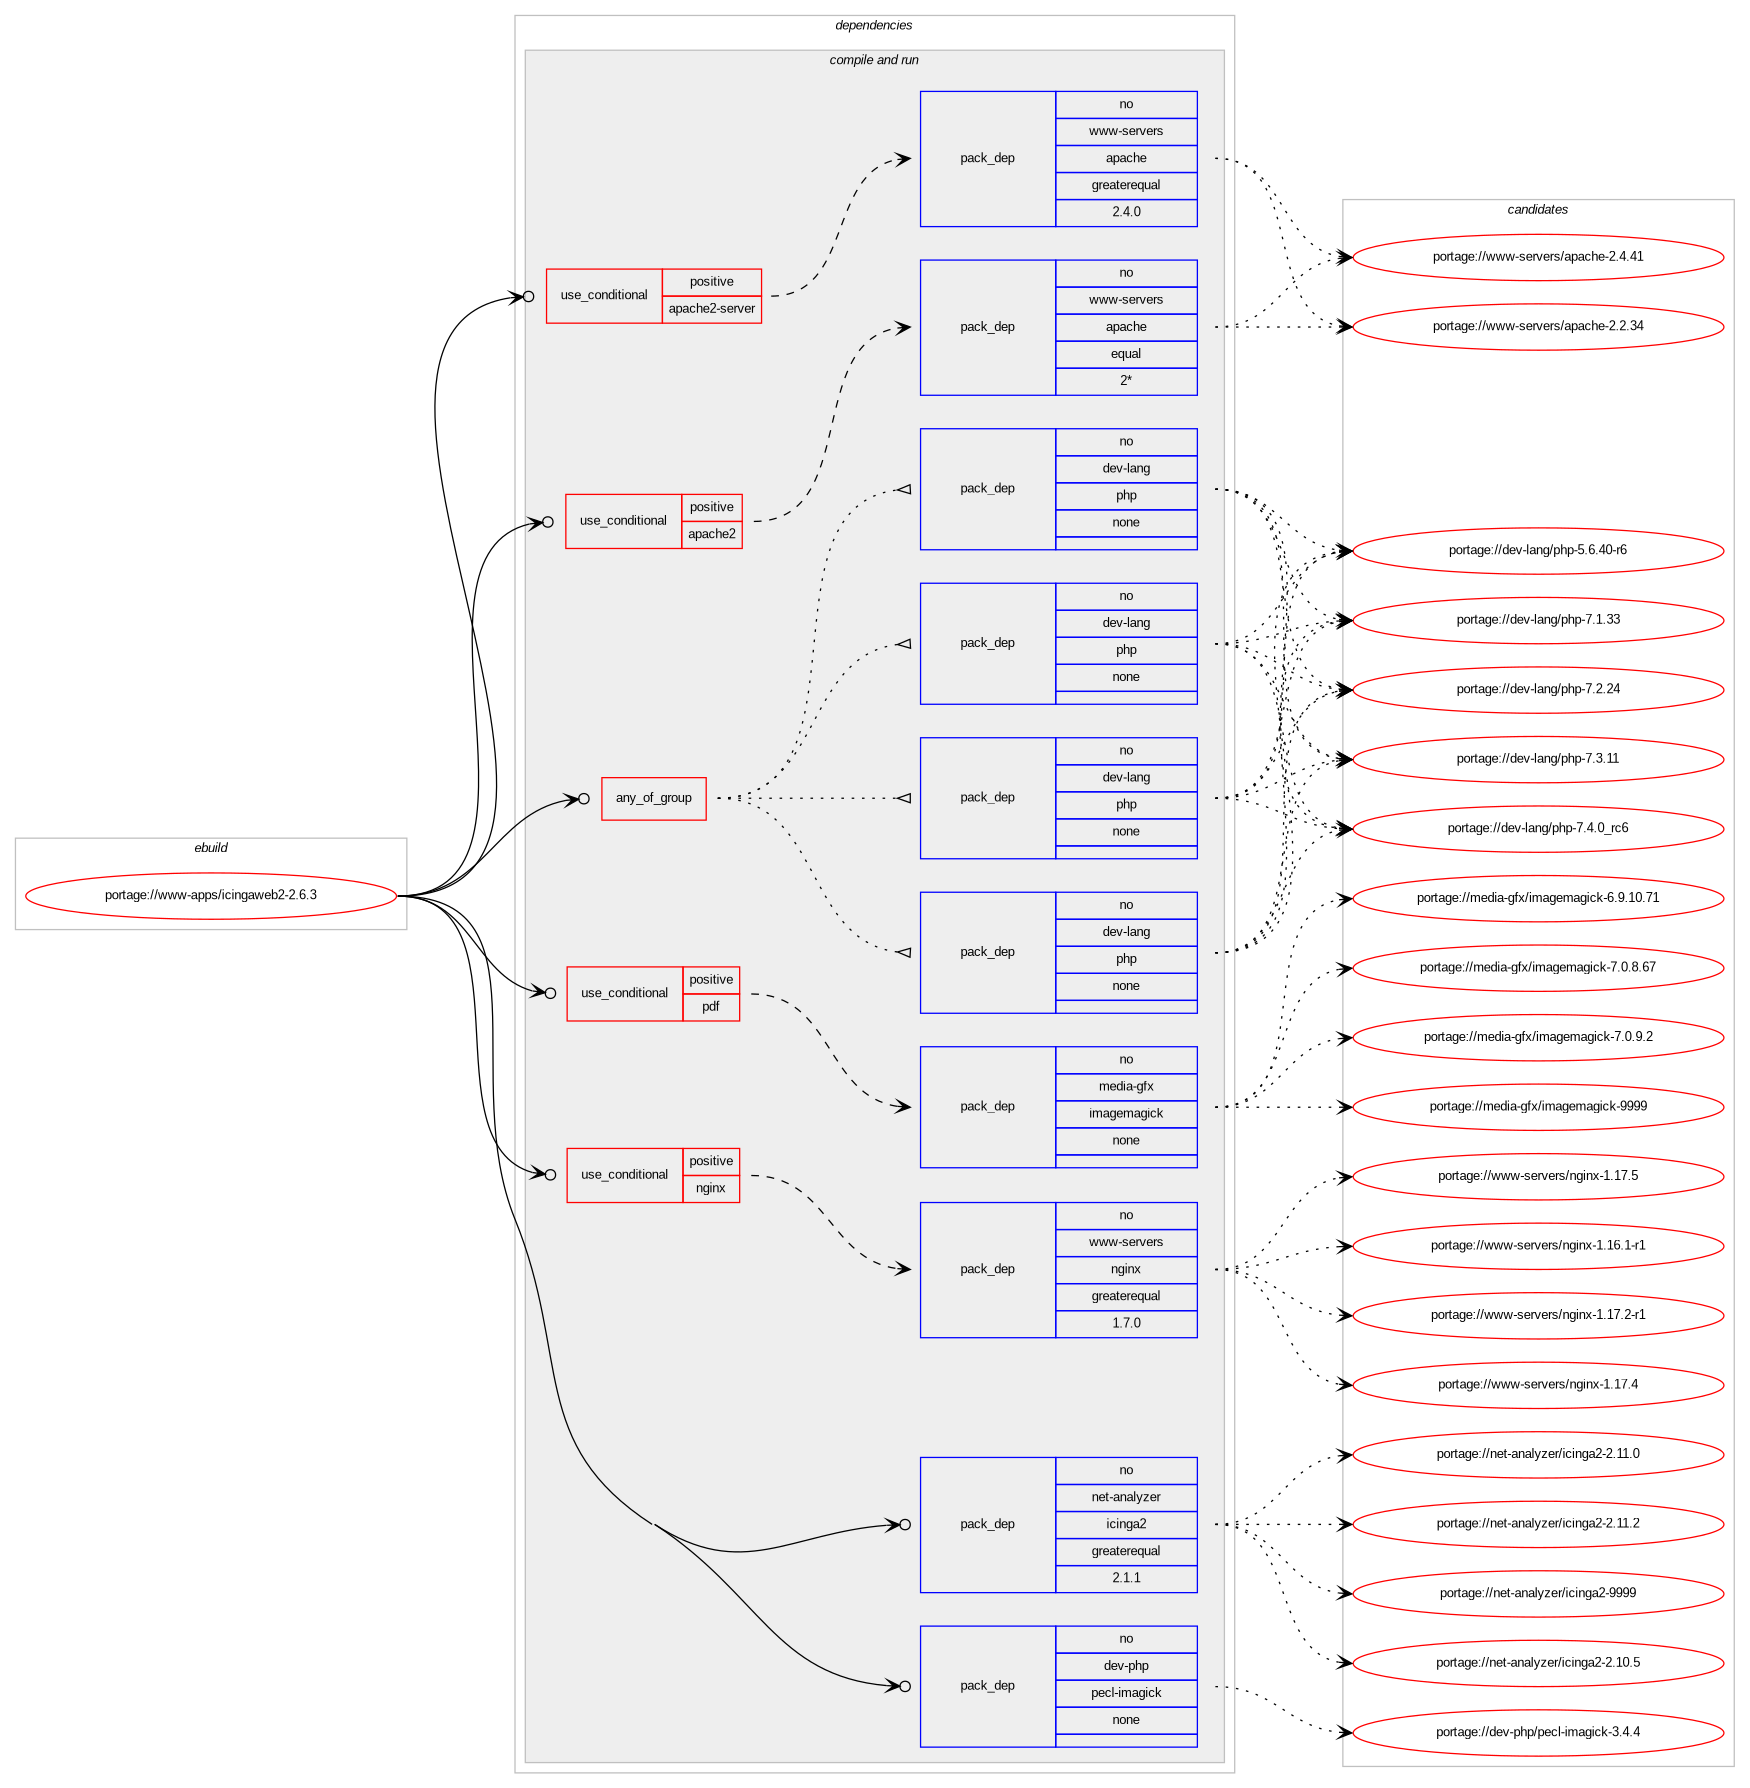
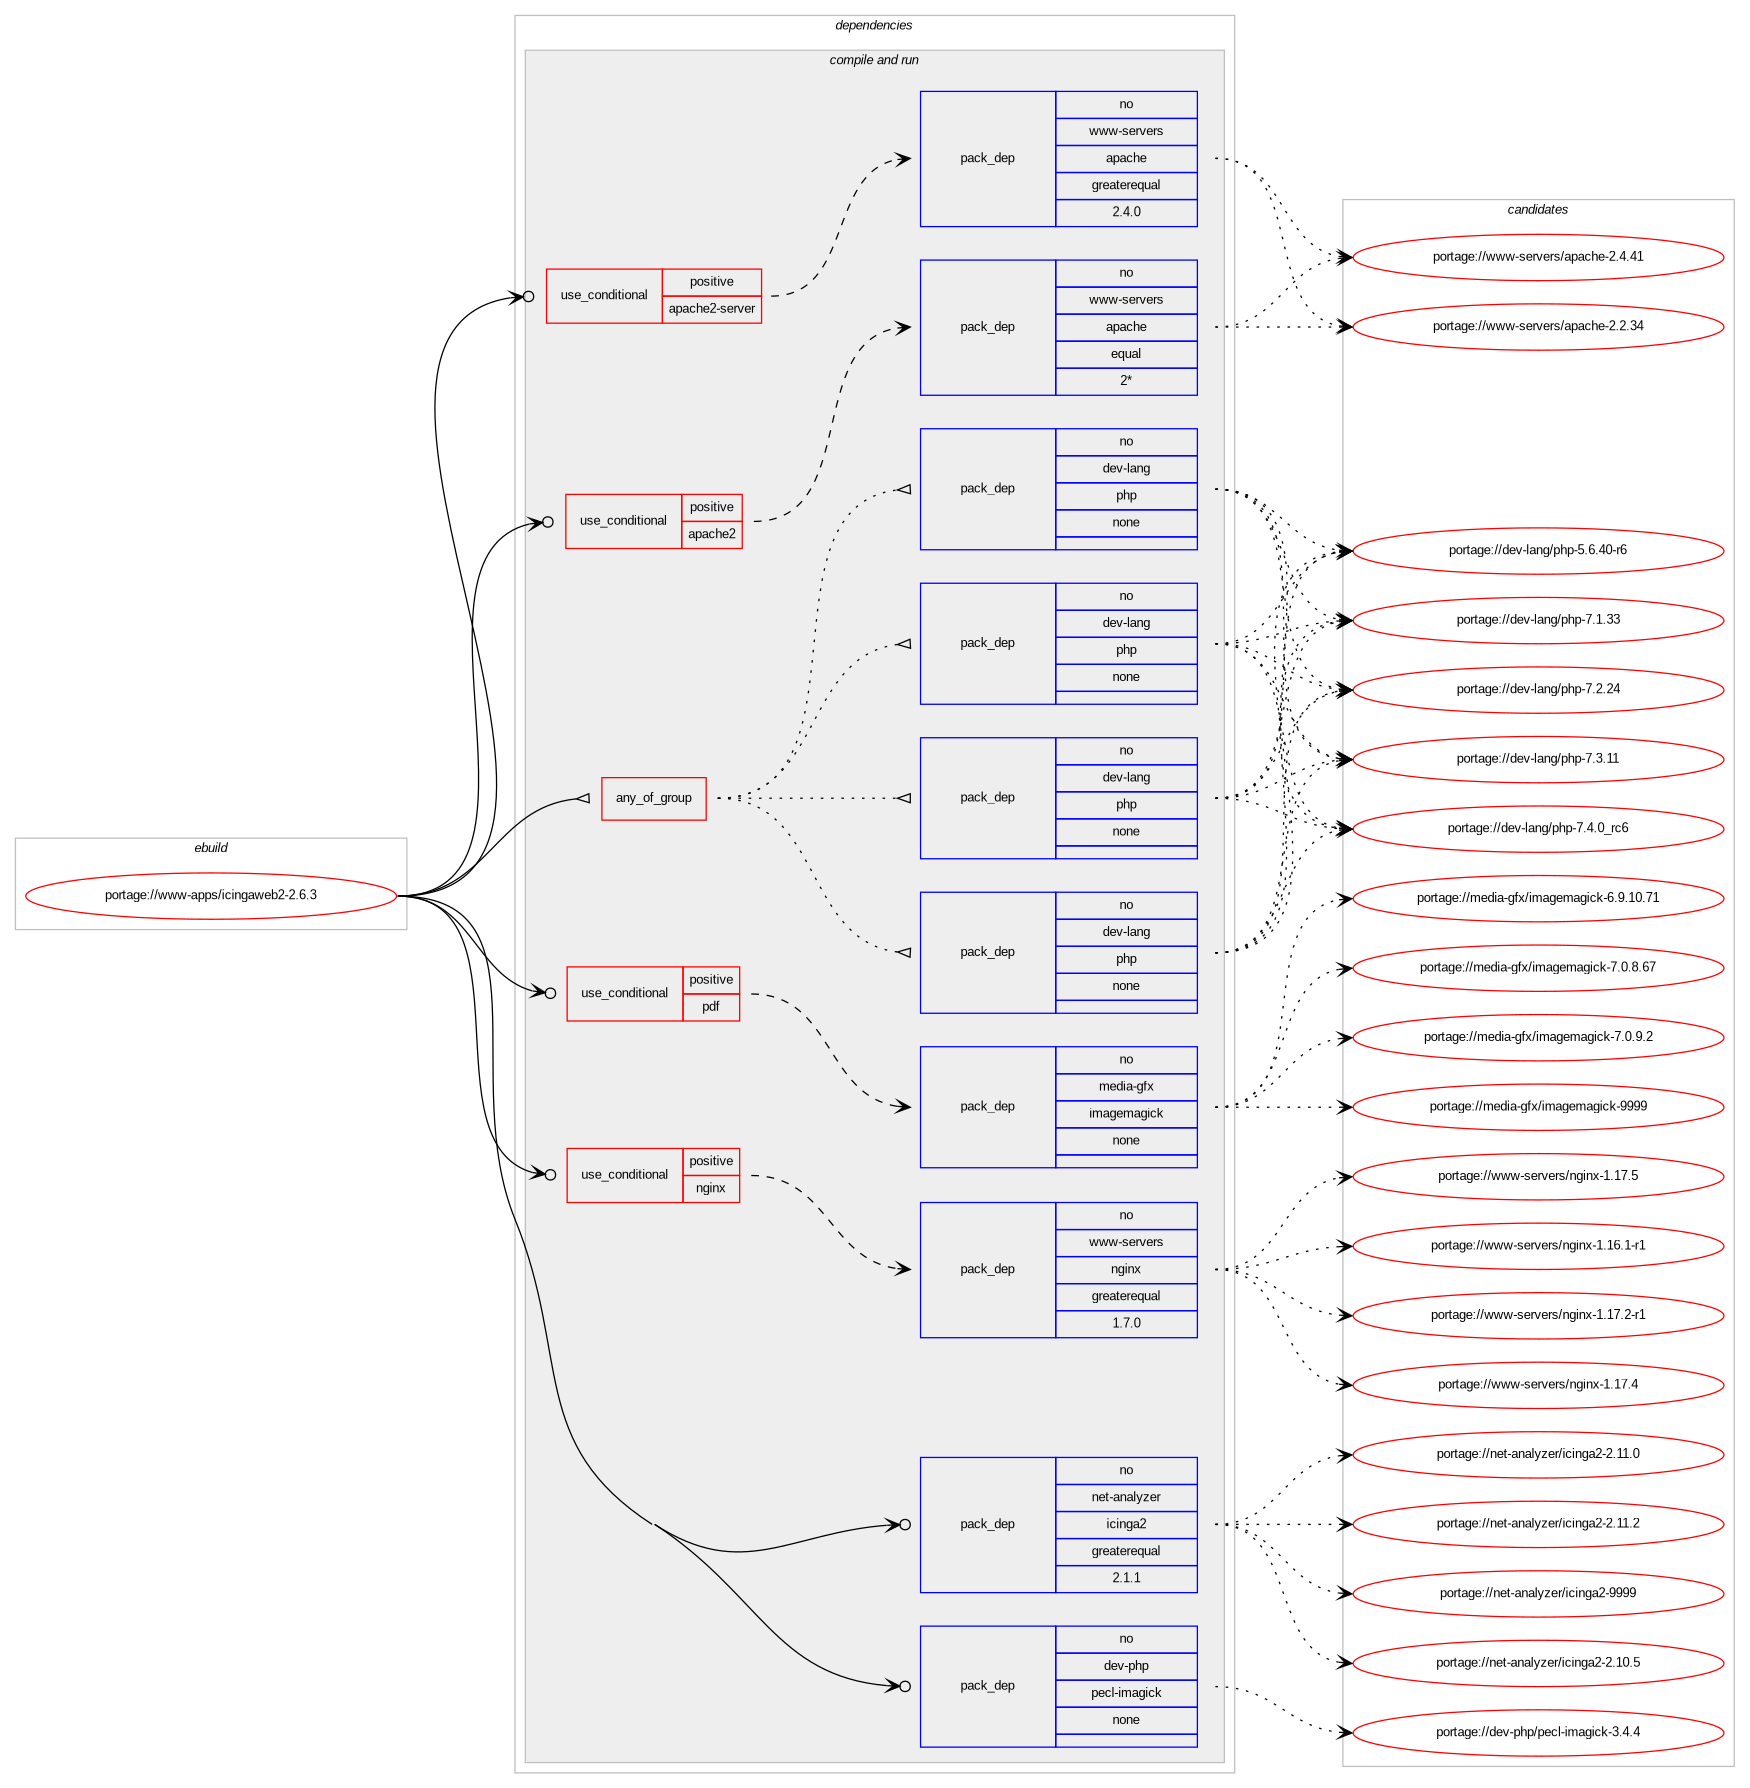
edge "portage://www-apps/icingaweb2-2.6.3" -> "any_of_group": arrowhead odotvee -> oinv
